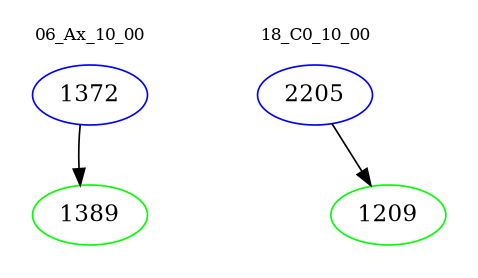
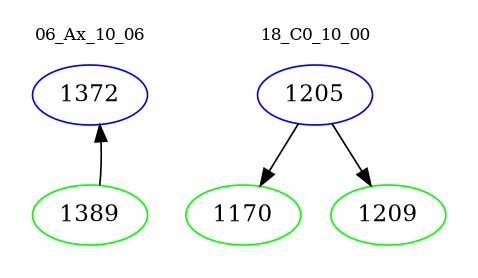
cluster "06_Ax_10_00": label "06_Ax_10_00" -> "06_Ax_10_06"
node "2205": label "2205" -> "1205"
edge "1372" -> "1389": reversed
node "1170": added
